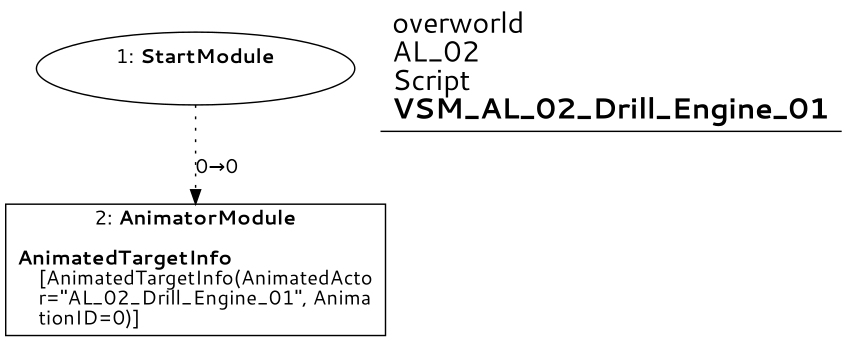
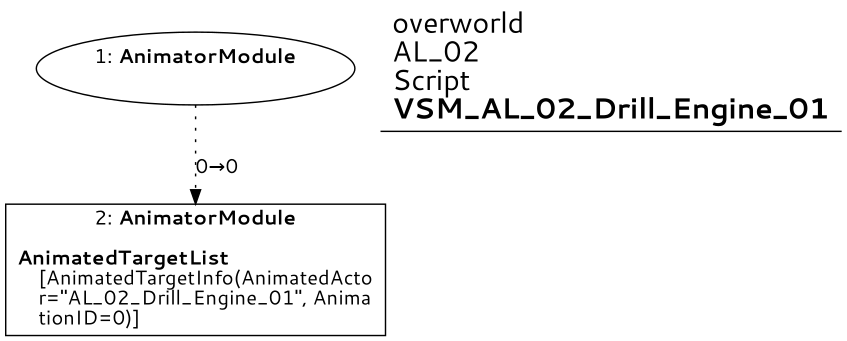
node "1:": text "StartModule" -> "AnimatorModule"
node "2:": text "AnimatedTargetInfo" -> "AnimatedTargetList"
